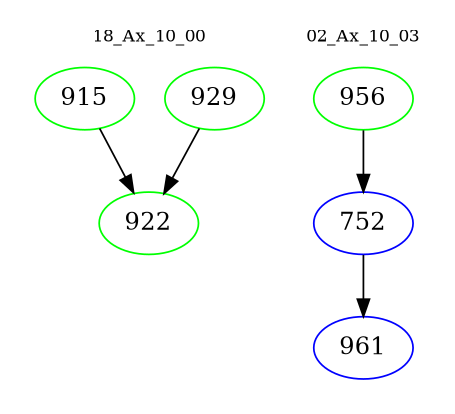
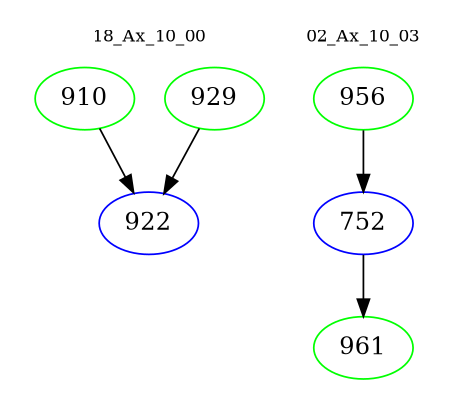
node "915": label "915" -> "910"
node "922": color green -> blue
node "961": color blue -> green
